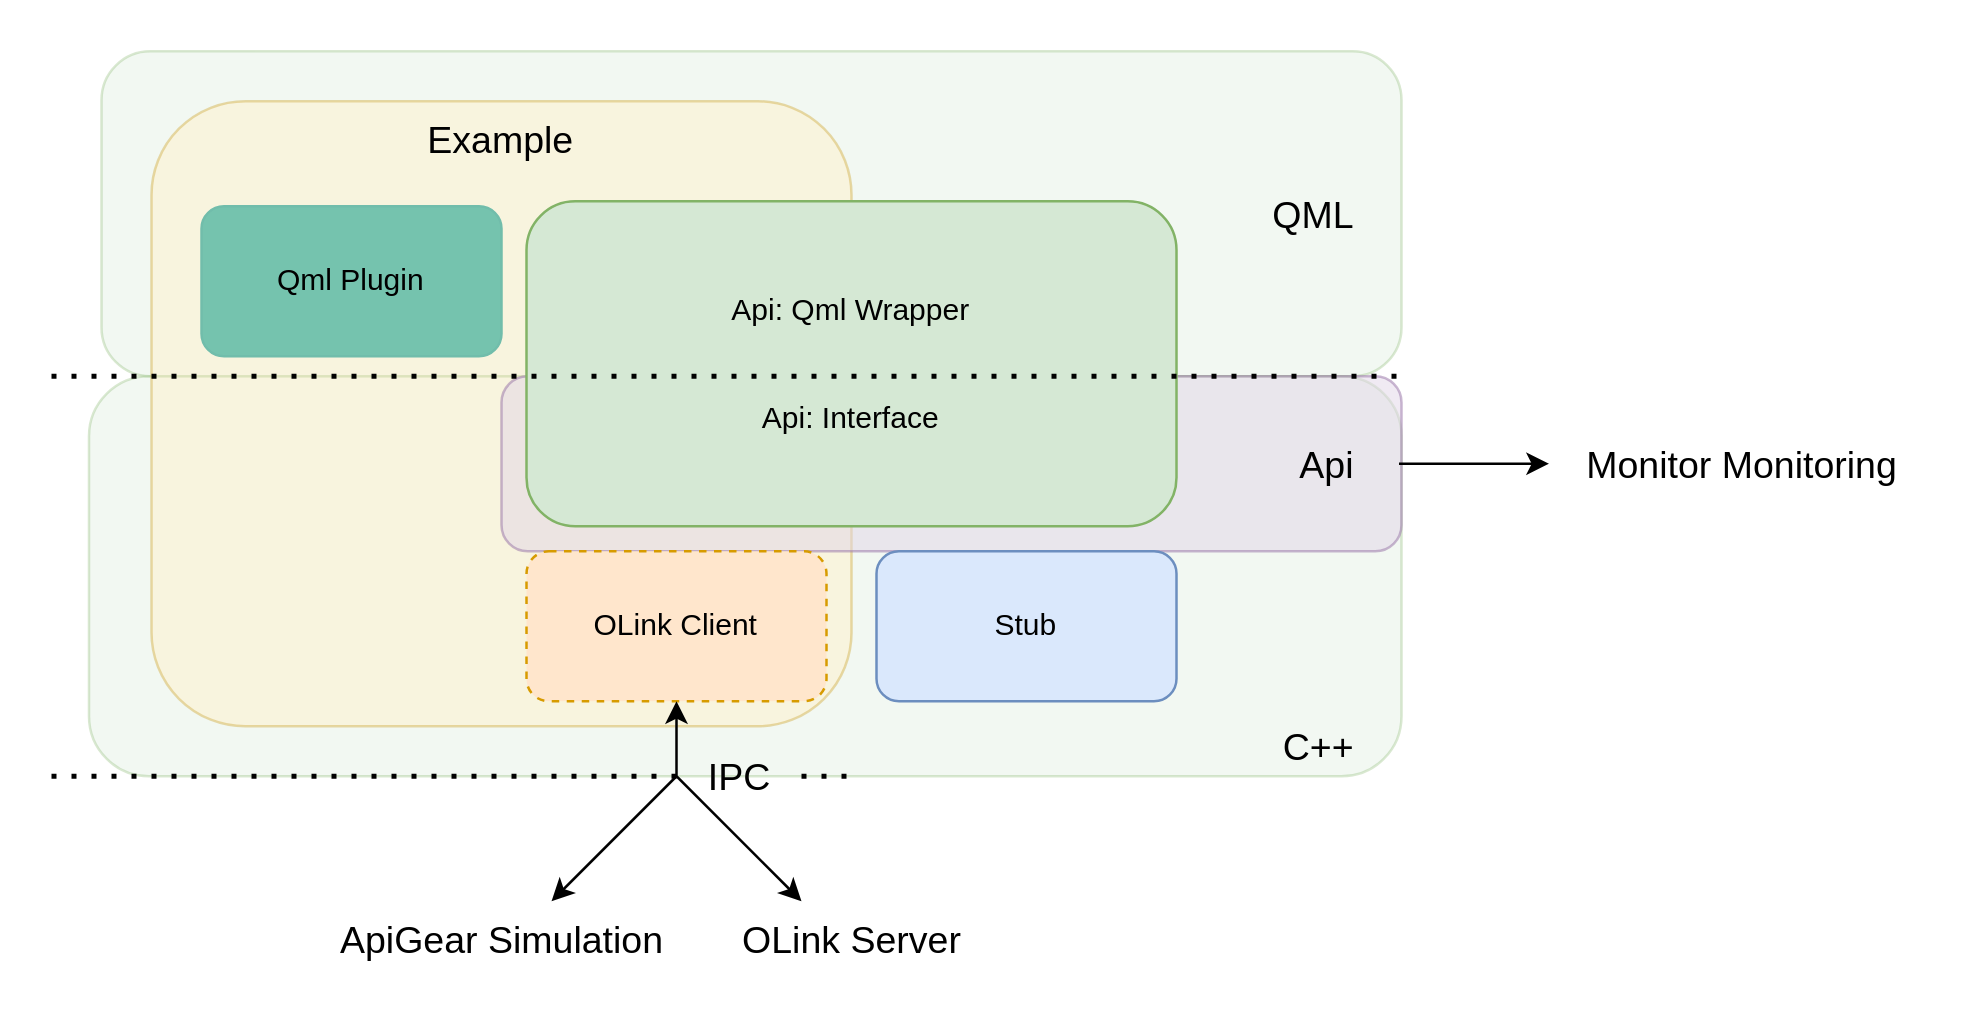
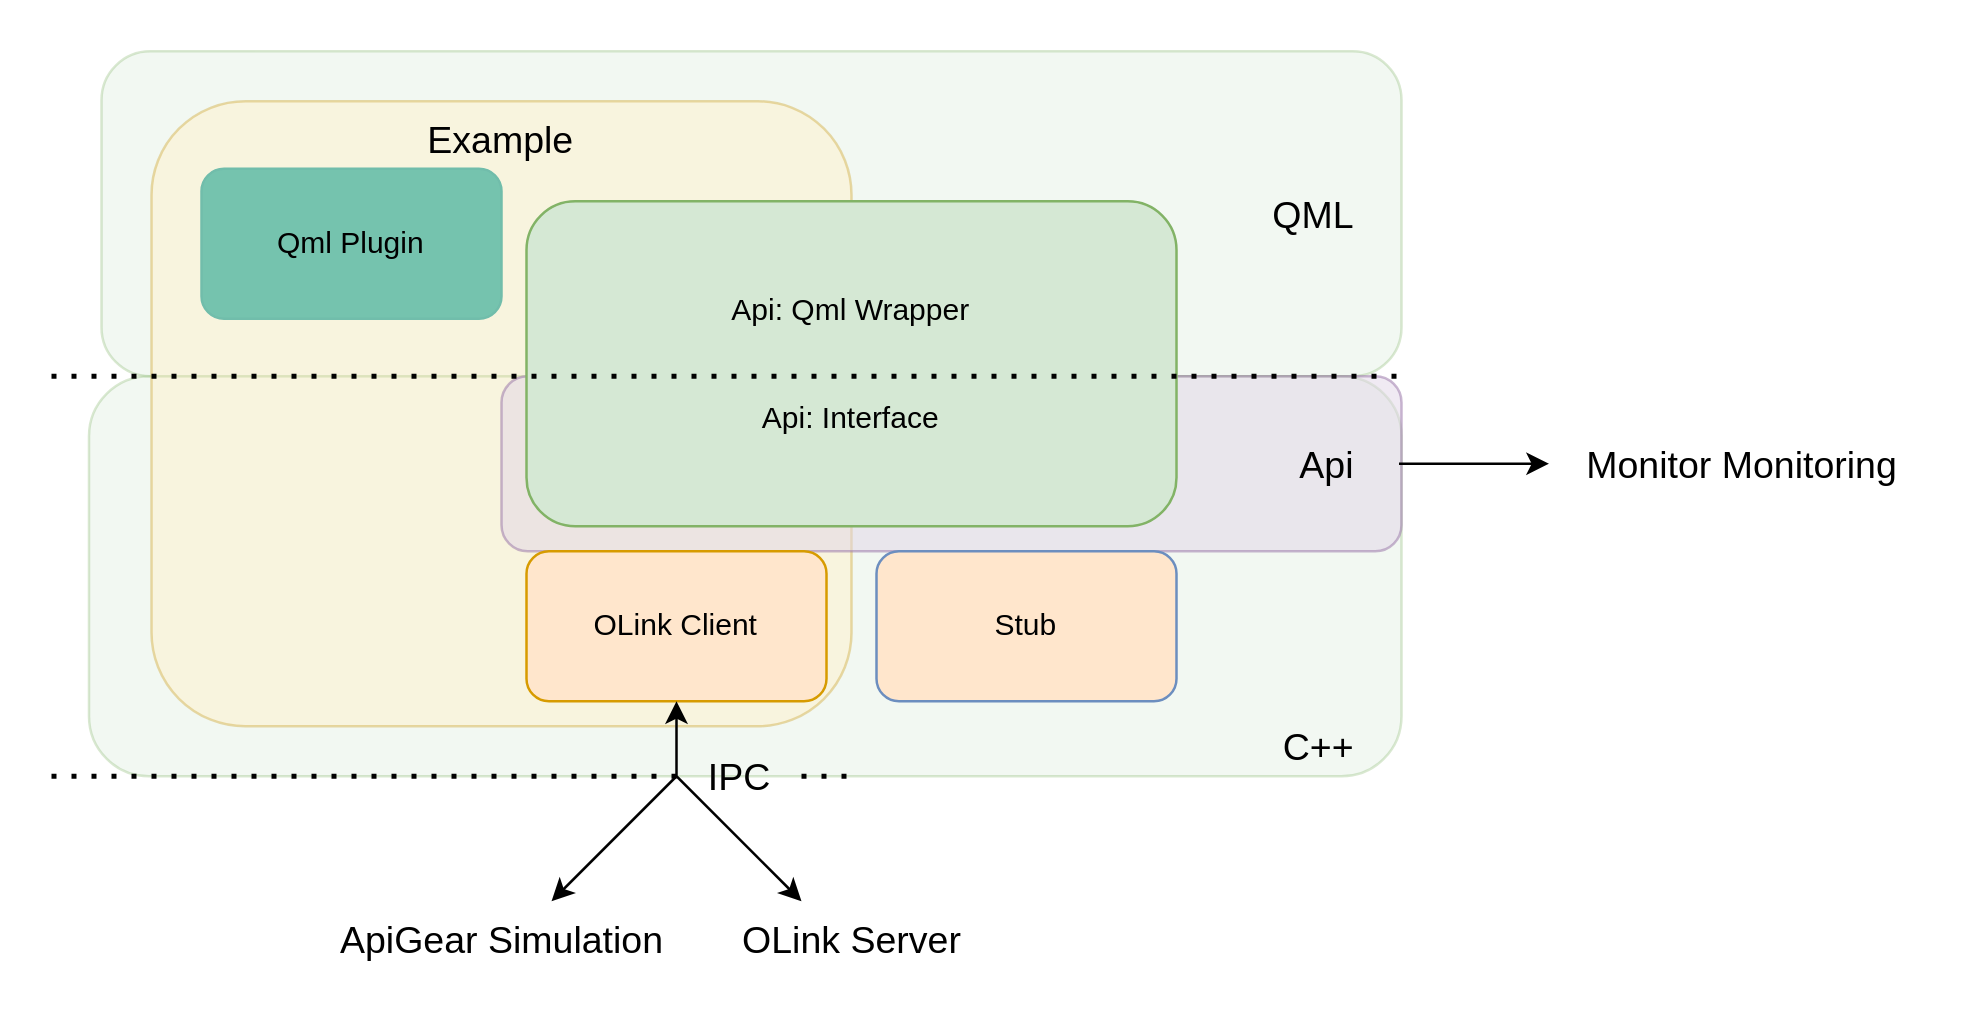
node "Qml Plugin": moved (351, 281) -> (351, 244)
node "OLink Client": style dashed -> solid
node "Stub": fillcolor #dae8fc -> #ffe6cc
